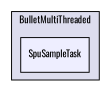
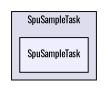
cluster "BulletMultiThreaded": label "BulletMultiThreaded" -> "SpuSampleTask"
